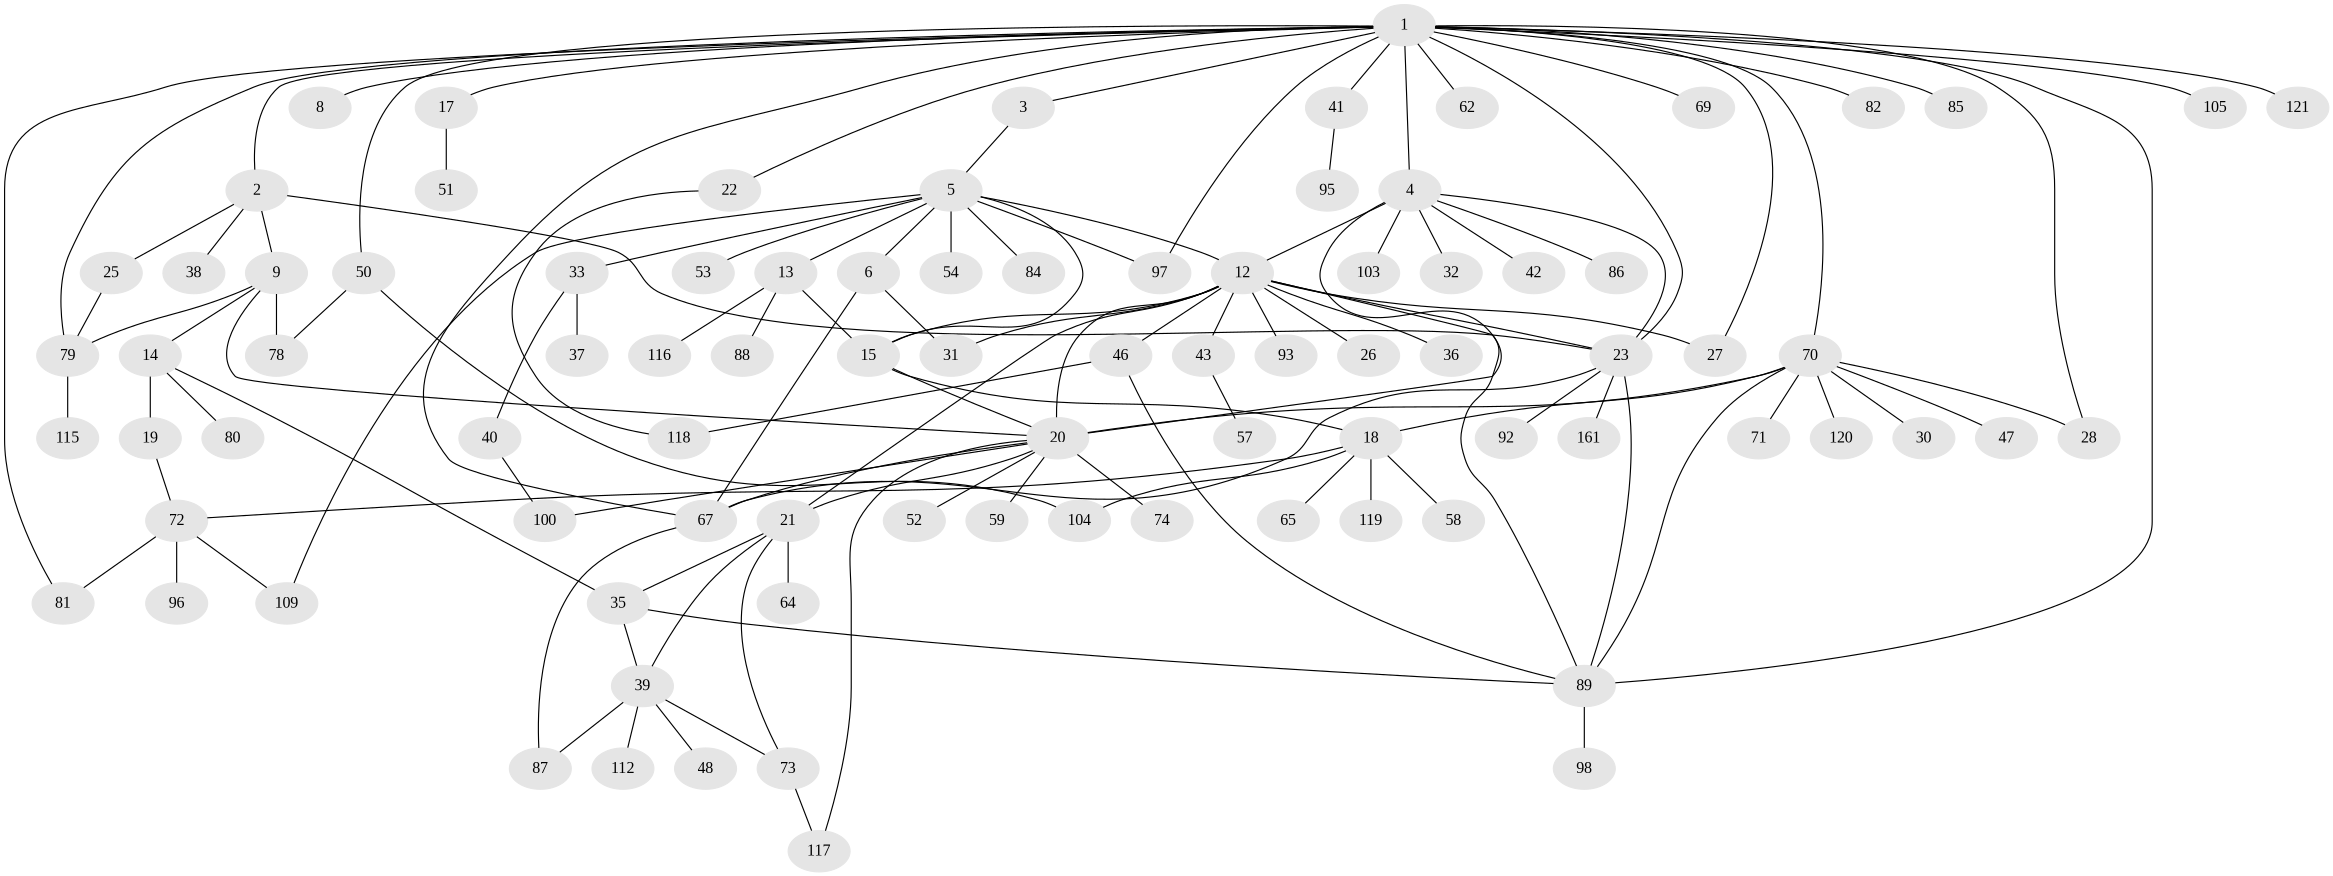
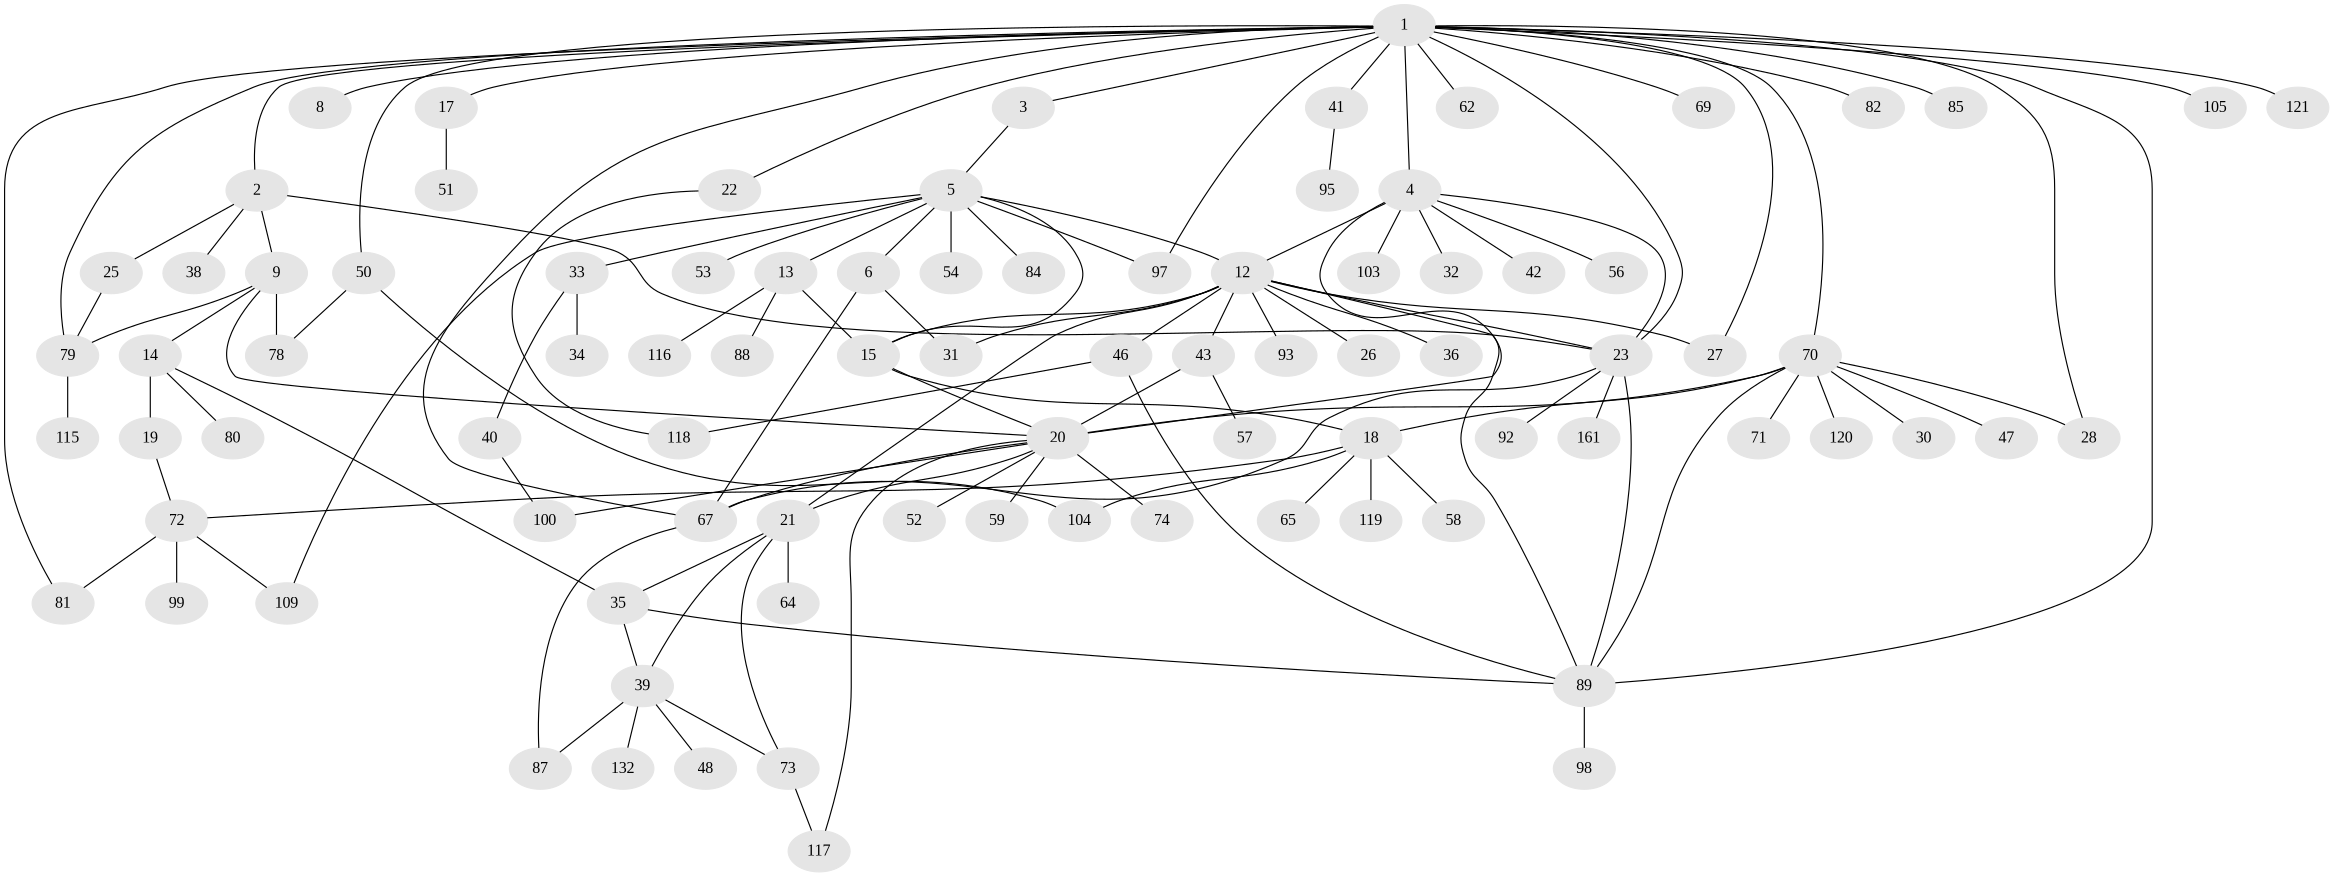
node "86": label "86" -> "56"
edge "12" -- "20": now "43" -- "20"
node "37": label "37" -> "34"
node "96": label "96" -> "99"
node "112": label "112" -> "132"
